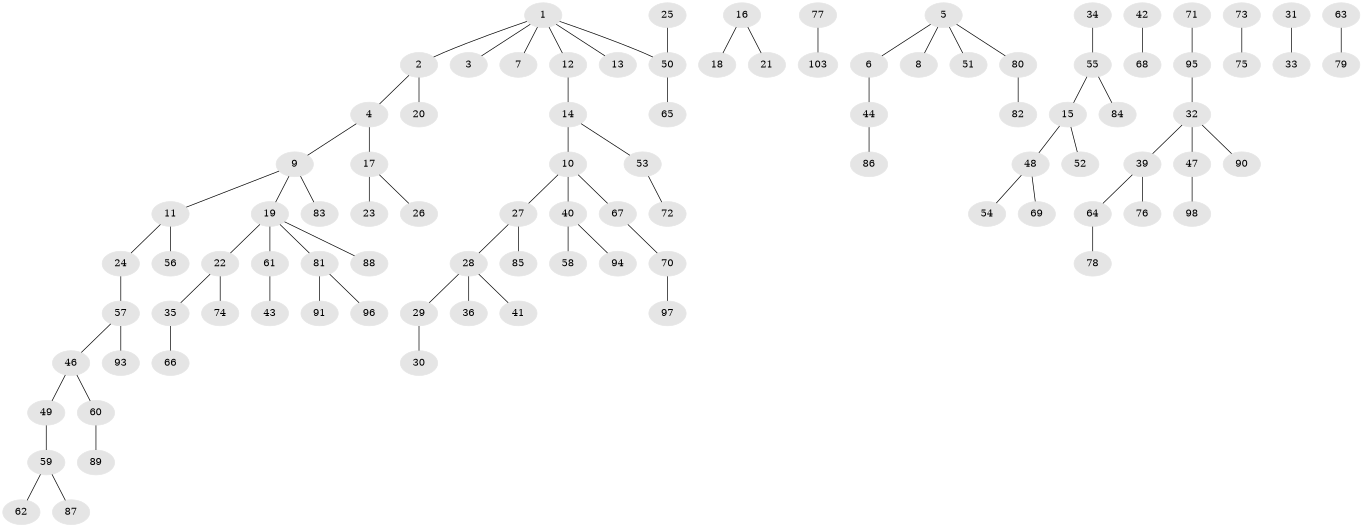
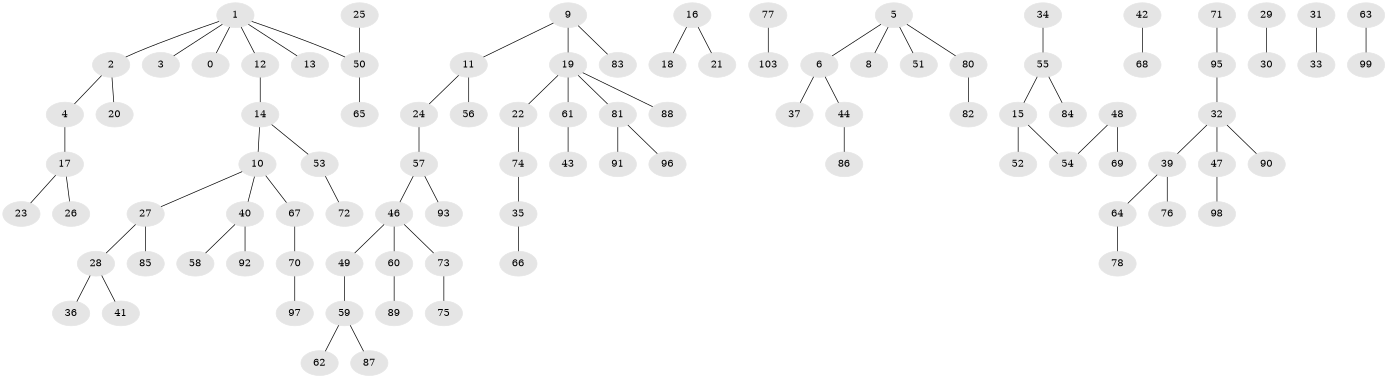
node "7": label "7" -> "0"
node "79": label "79" -> "99"
node "37": added
edge "4" -- "9": removed
edge "15" -- "48": now "15" -- "54"
edge "46" -- "73": added
node "94": label "94" -> "92"
edge "22" -- "35": now "74" -- "35"
edge "28" -- "29": removed
